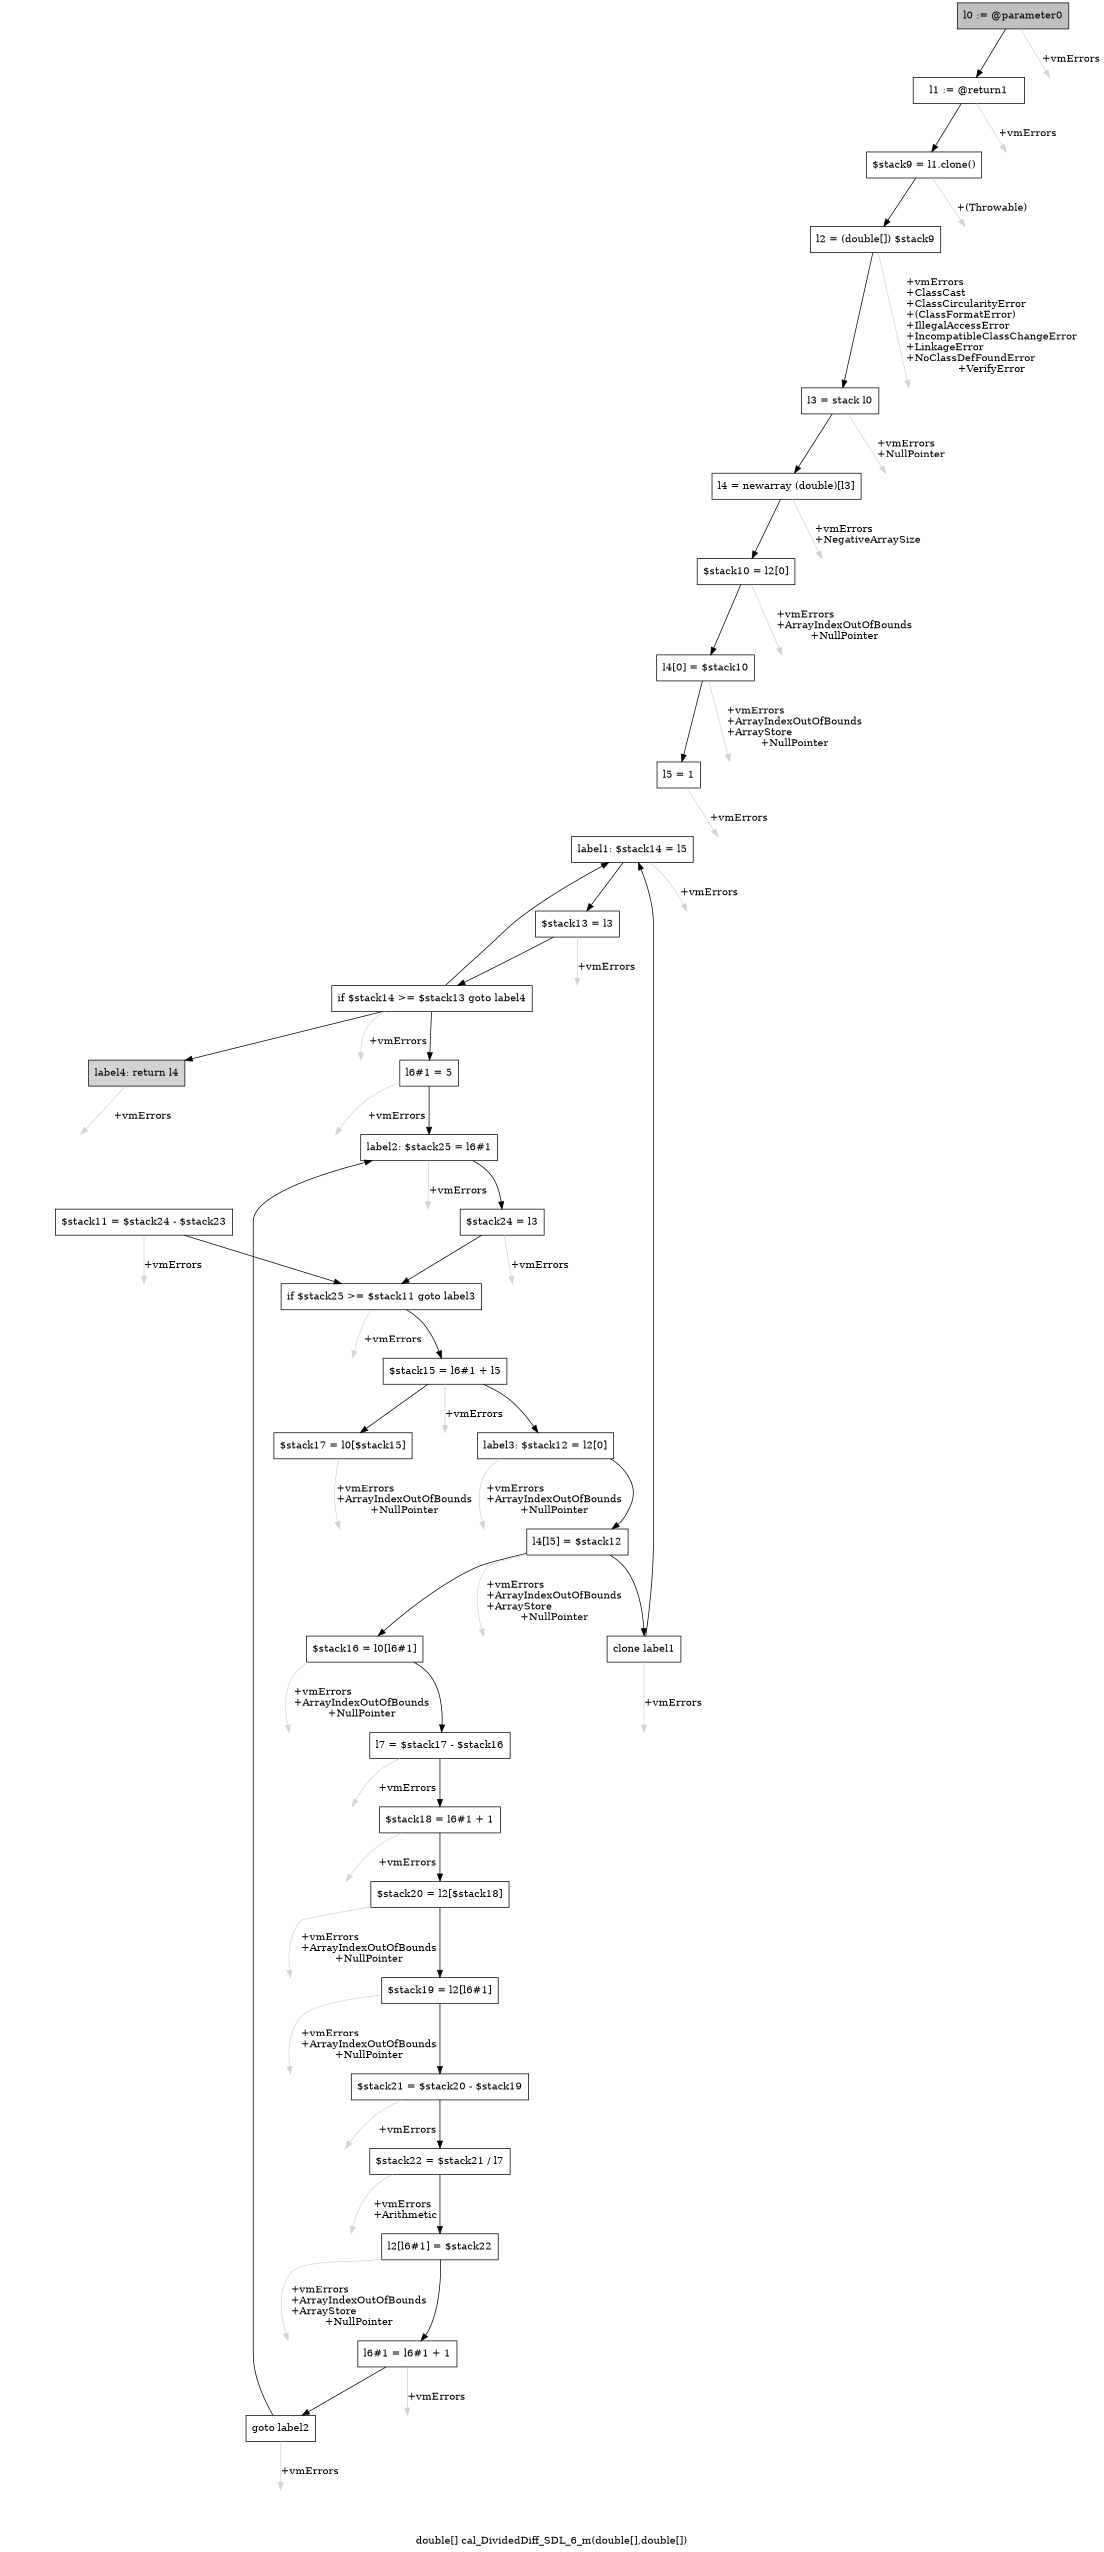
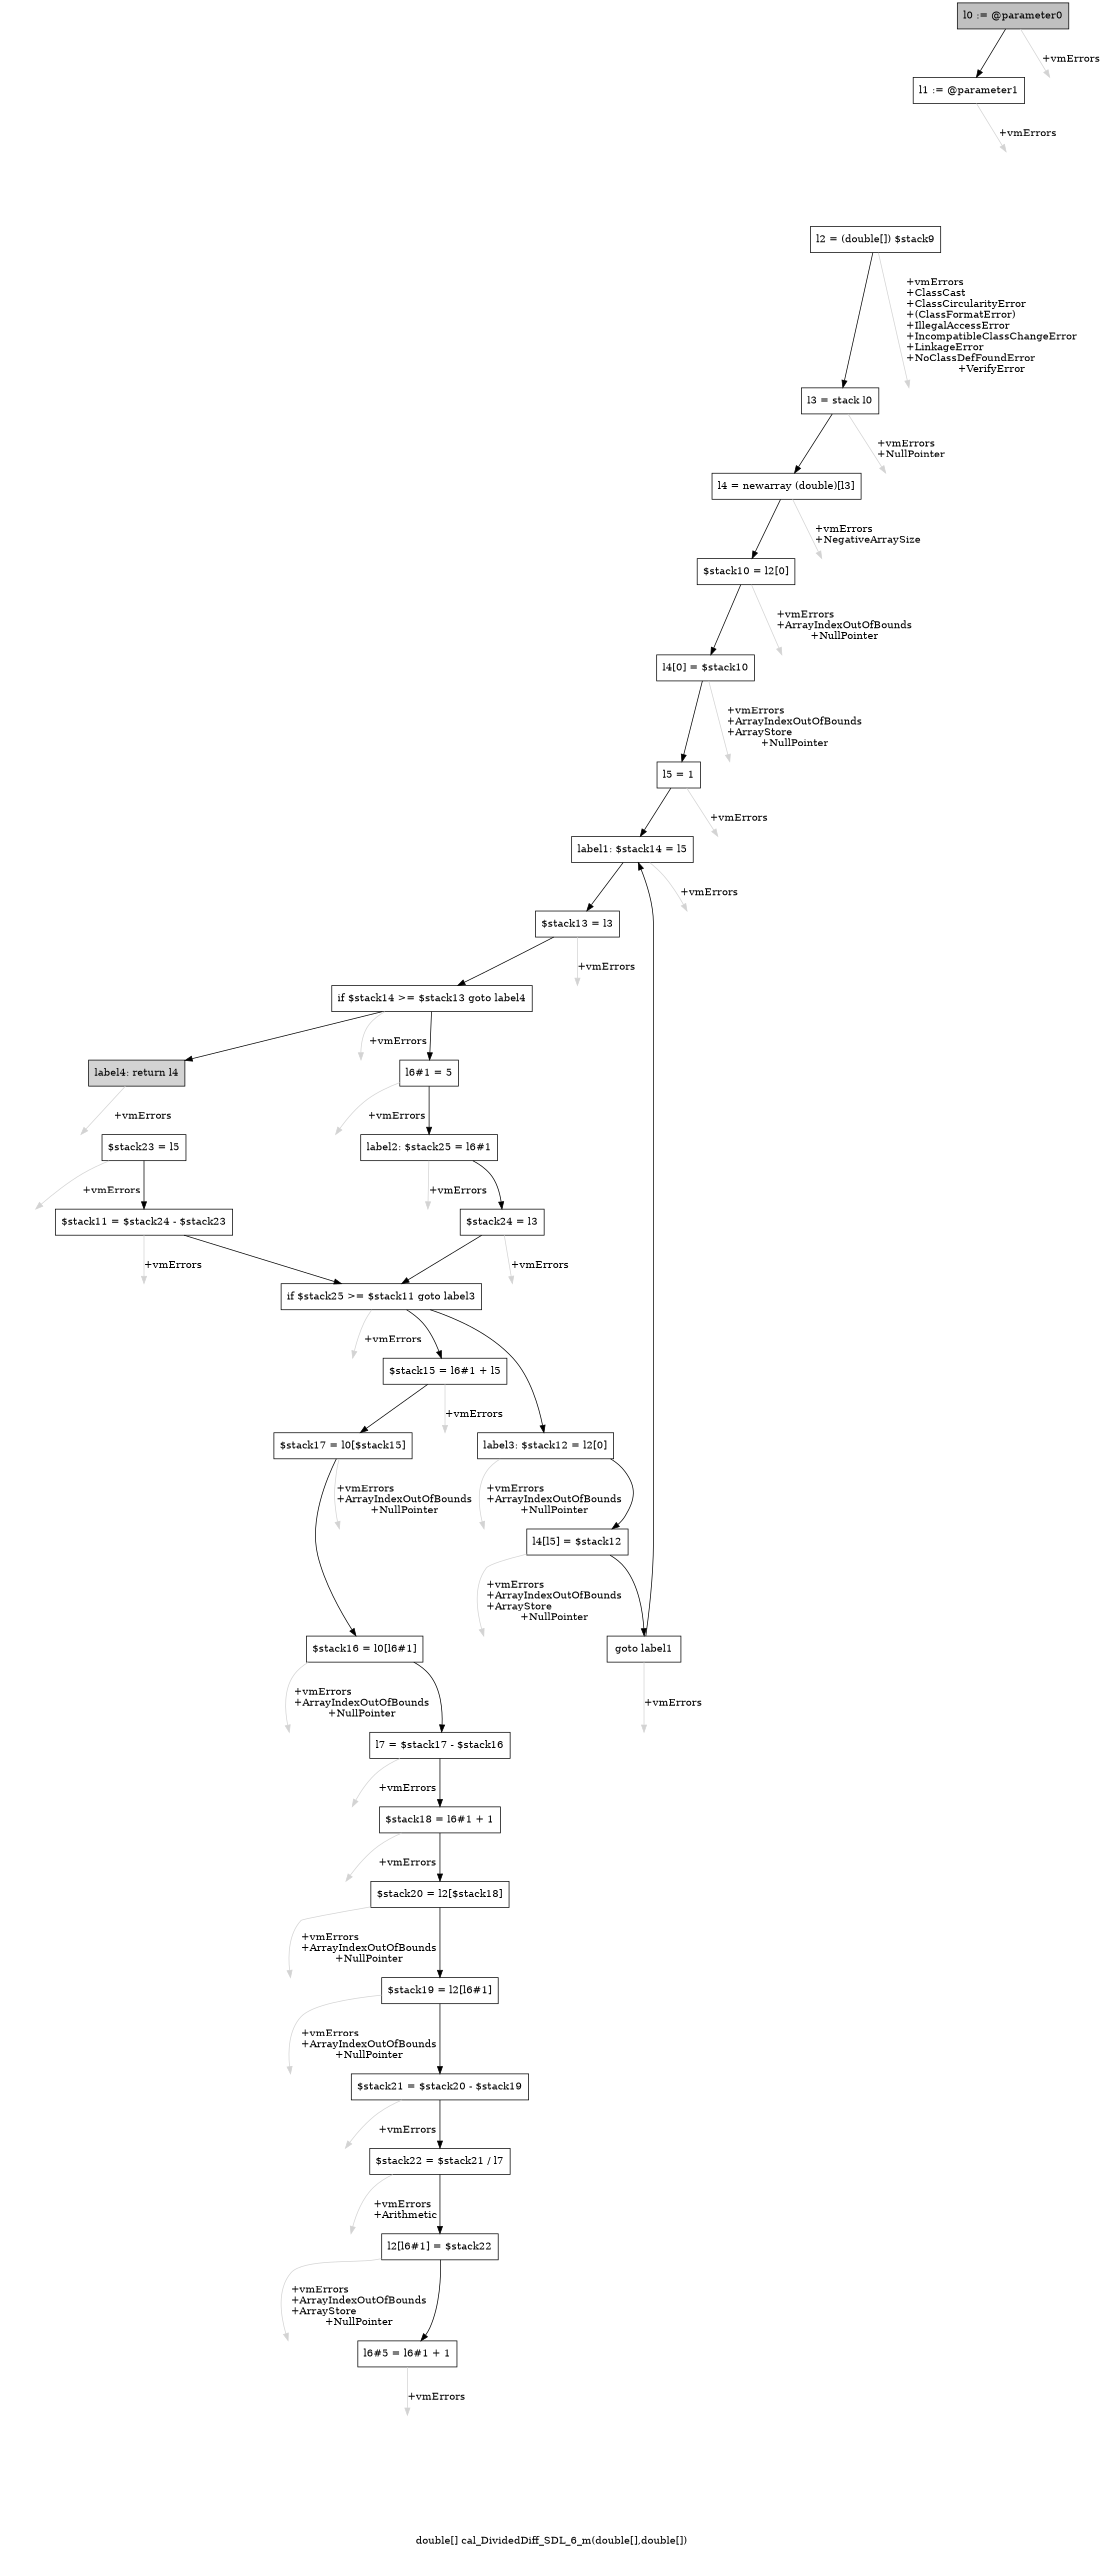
node "l1 := @return1": label "l1 := @return1" -> "l1 := @parameter1"
node "$stack9 = l1.clone()": removed
edge "if $stack14 >= $stack13 goto label4" -> "label1: $stack14 = l5": now "l5 = 1" -> "label1: $stack14 = l5"
node "$stack23 = l5": added
edge "$stack15 = l6#1 + l5" -> "label3: $stack12 = l2[0]": now "if $stack25 >= $stack11 goto label3" -> "label3: $stack12 = l2[0]"
edge "l4[l5] = $stack12" -> "$stack16 = l0[l6#1]": now "$stack17 = l0[$stack15]" -> "$stack16 = l0[l6#1]"
node "clone label1": label "clone label1" -> "goto label1"
node "l6#1 = l6#1 + 1": label "l6#1 = l6#1 + 1" -> "l6#5 = l6#1 + 1"
node "goto label2": removed
